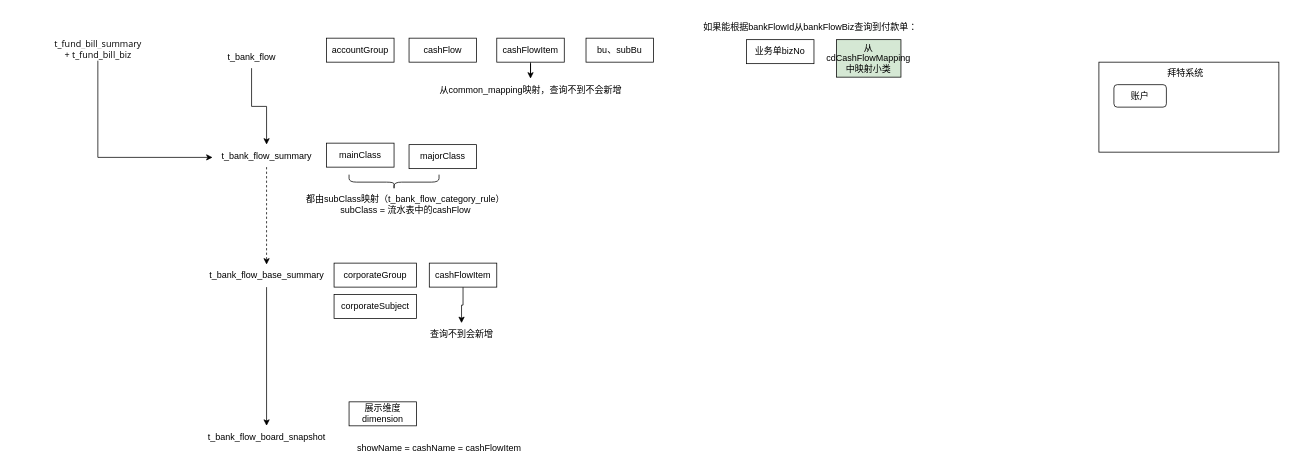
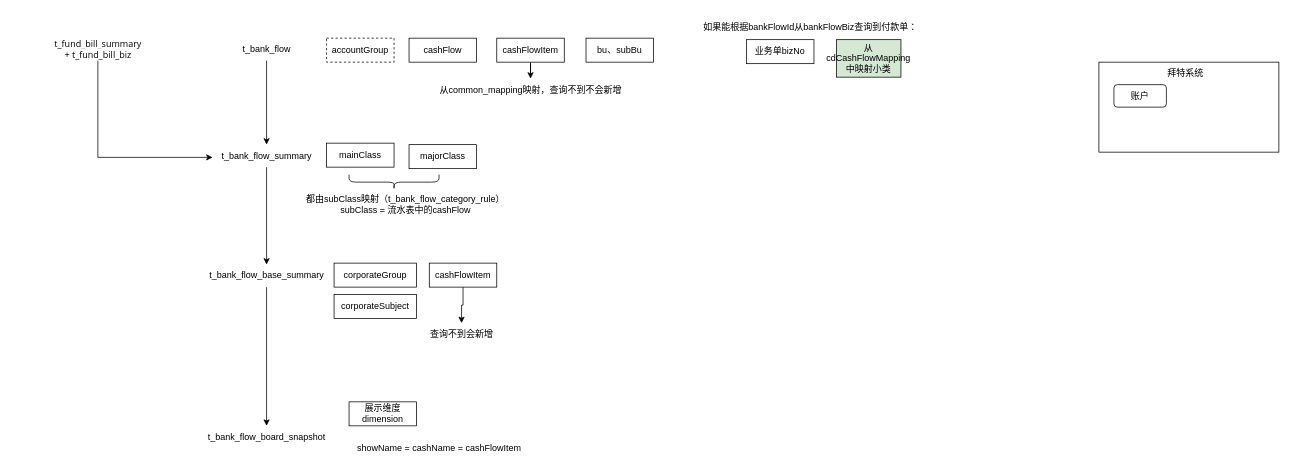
node "accountGroup": style solid -> dashed
node "t_bank_flow": moved (252, 57) -> (267, 49)
edge "t_bank_flow_summary" -> "t_bank_flow_base_summary": style dashed -> solid
